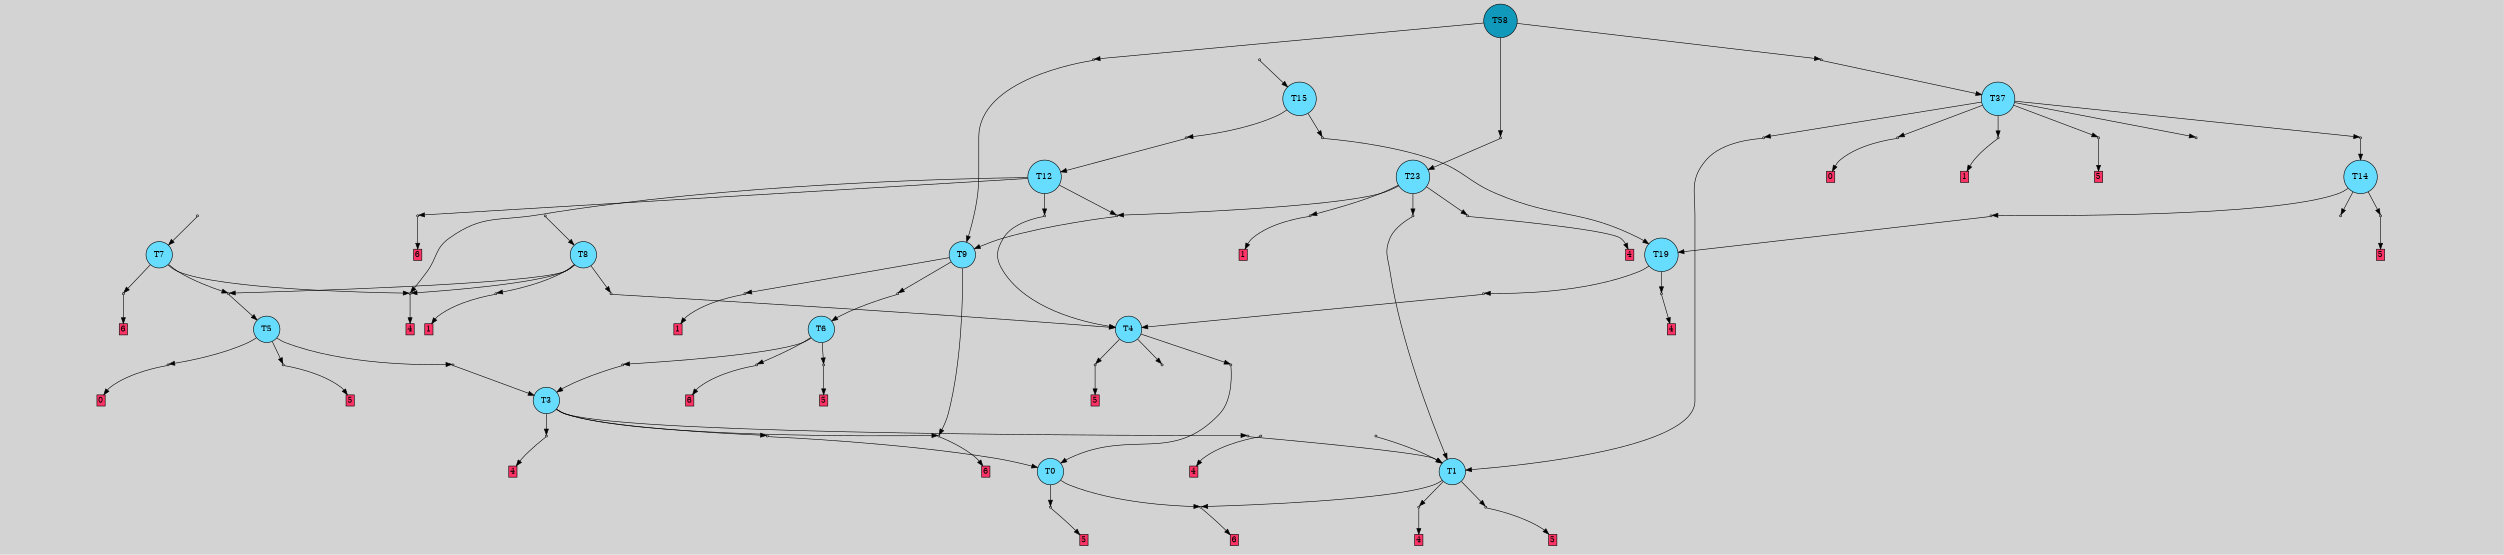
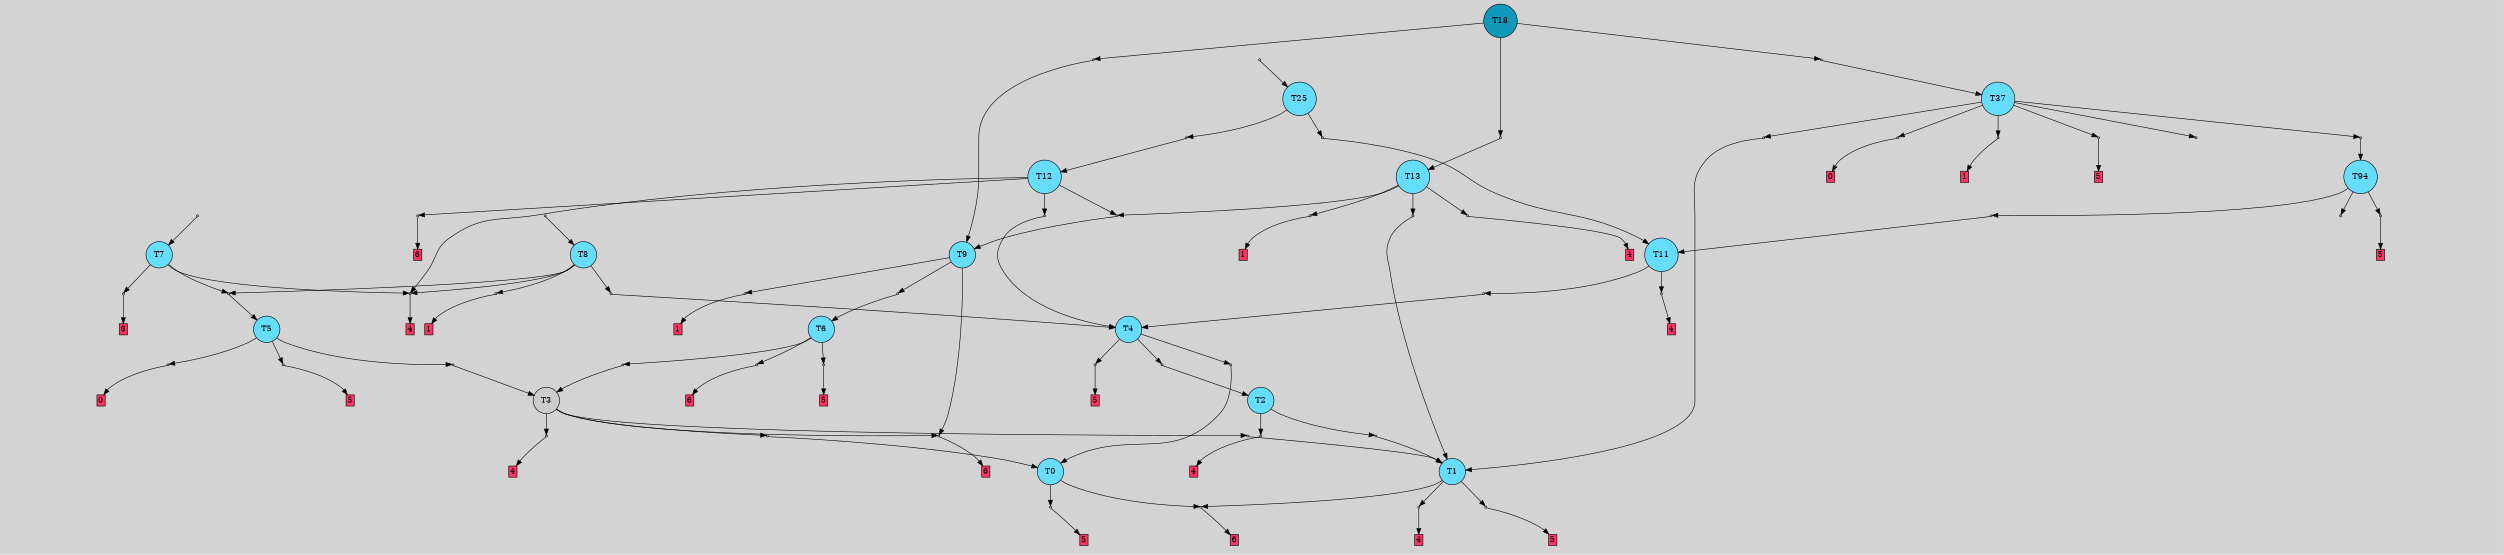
node "T58": label "T58" -> "T18"
node "T15": label "T15" -> "T25"
node "T23": label "T23" -> "T13"
node "T14": label "T14" -> "T94"
node "T19": label "T19" -> "T11"
node "T3": fillcolor #66ddff -> #cccccc
node "T2": added
